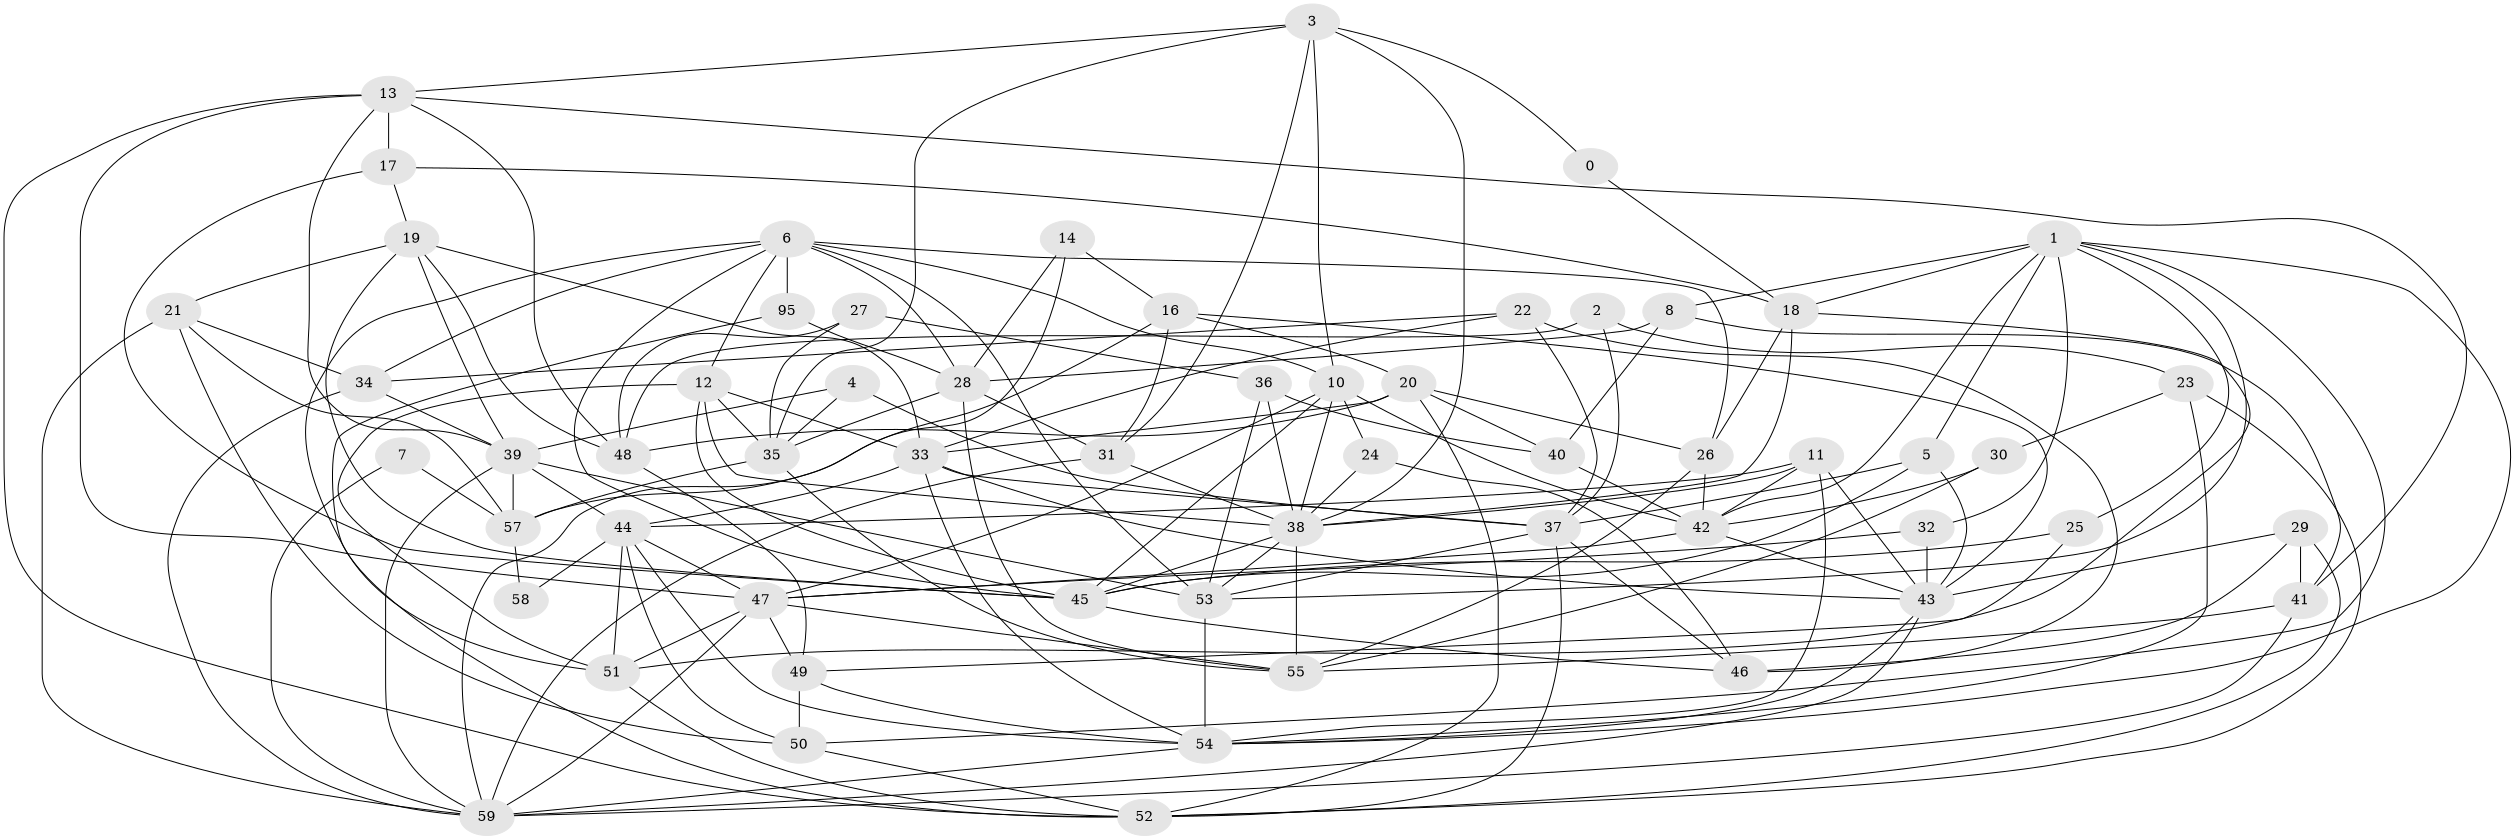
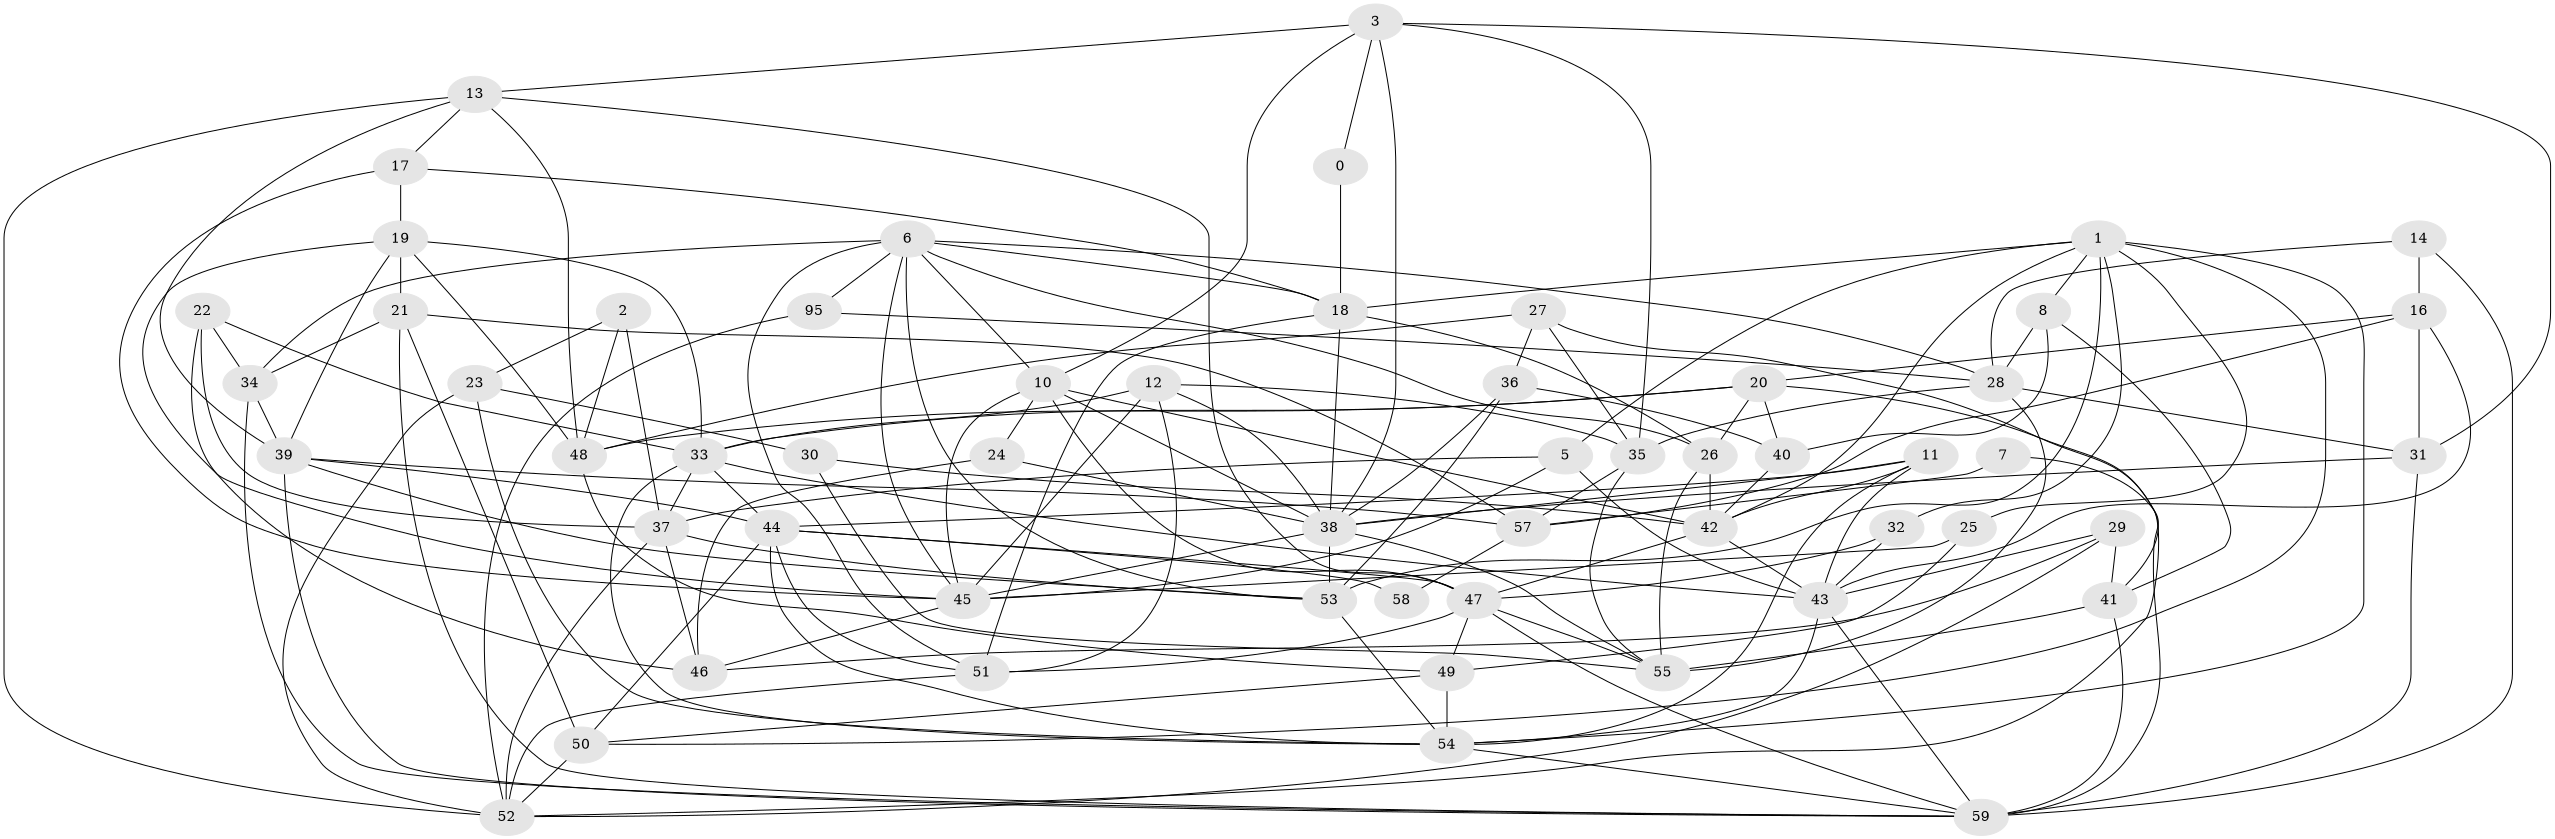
edge "13" -- "41": now "27" -- "41"
edge "6" -- "12": now "6" -- "18"
node "4": removed
